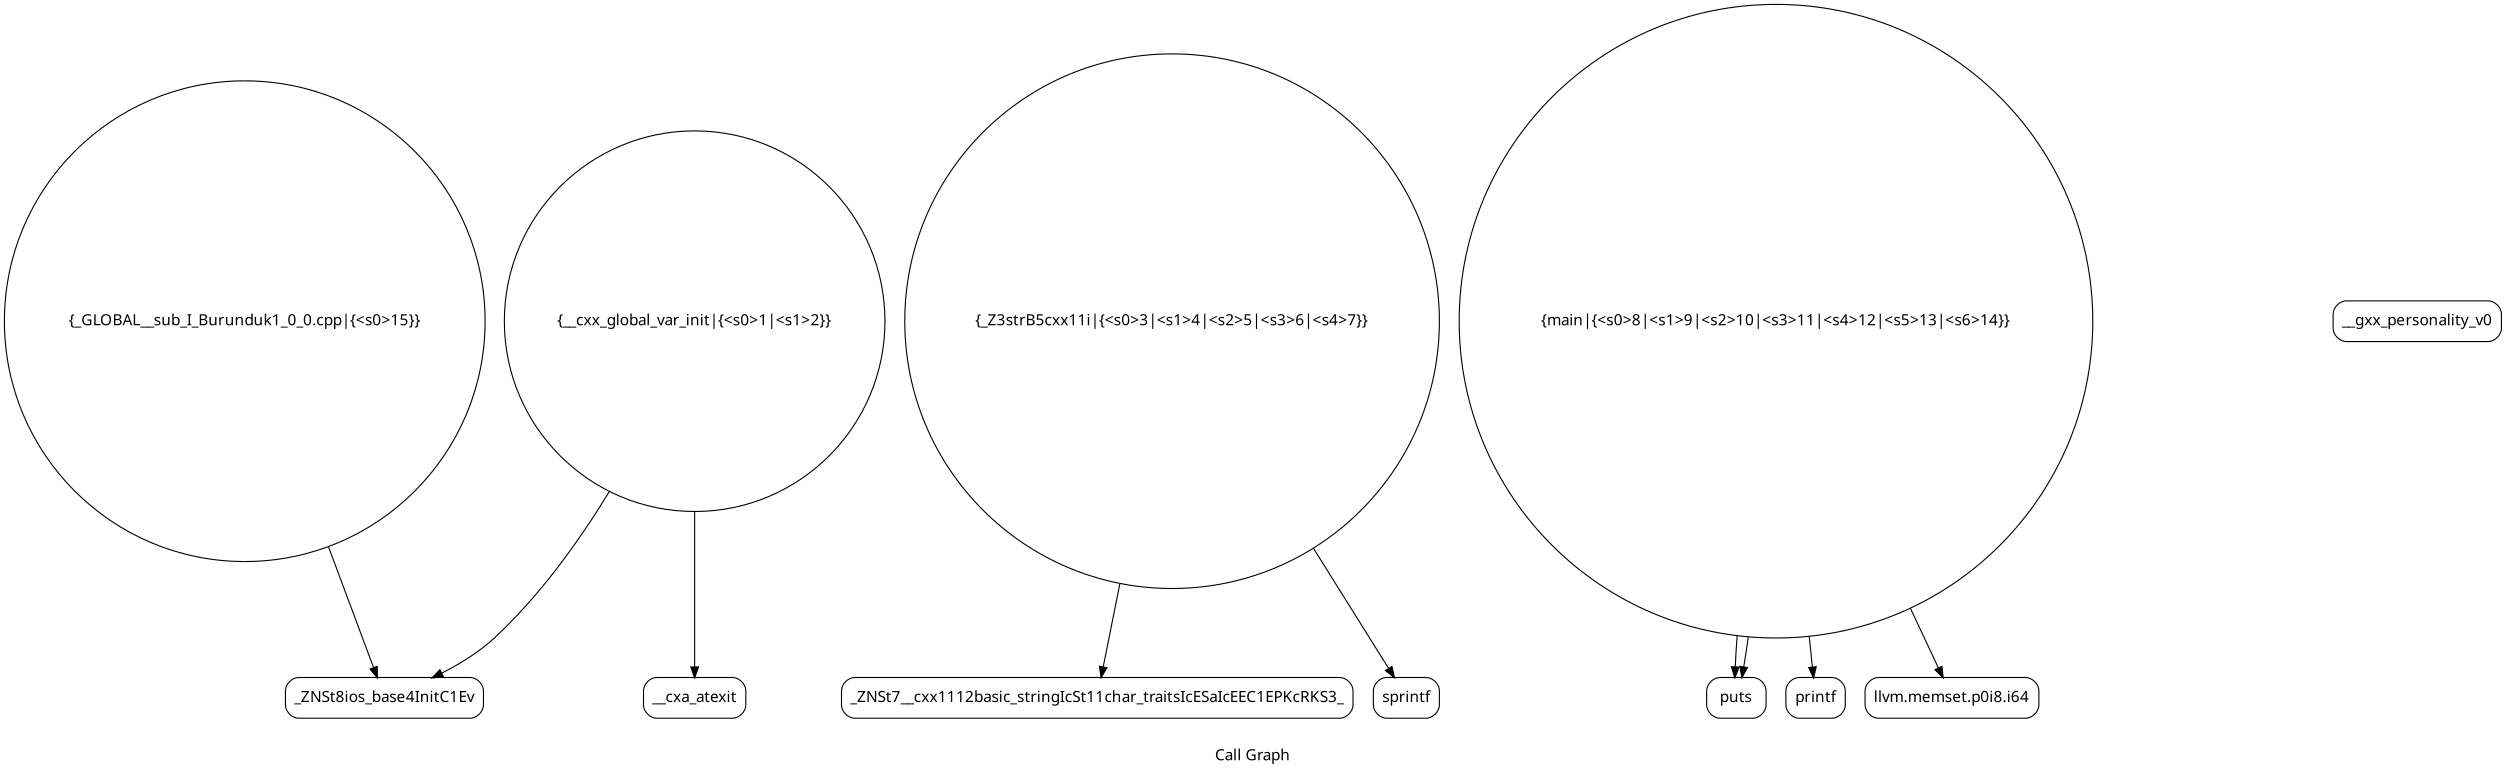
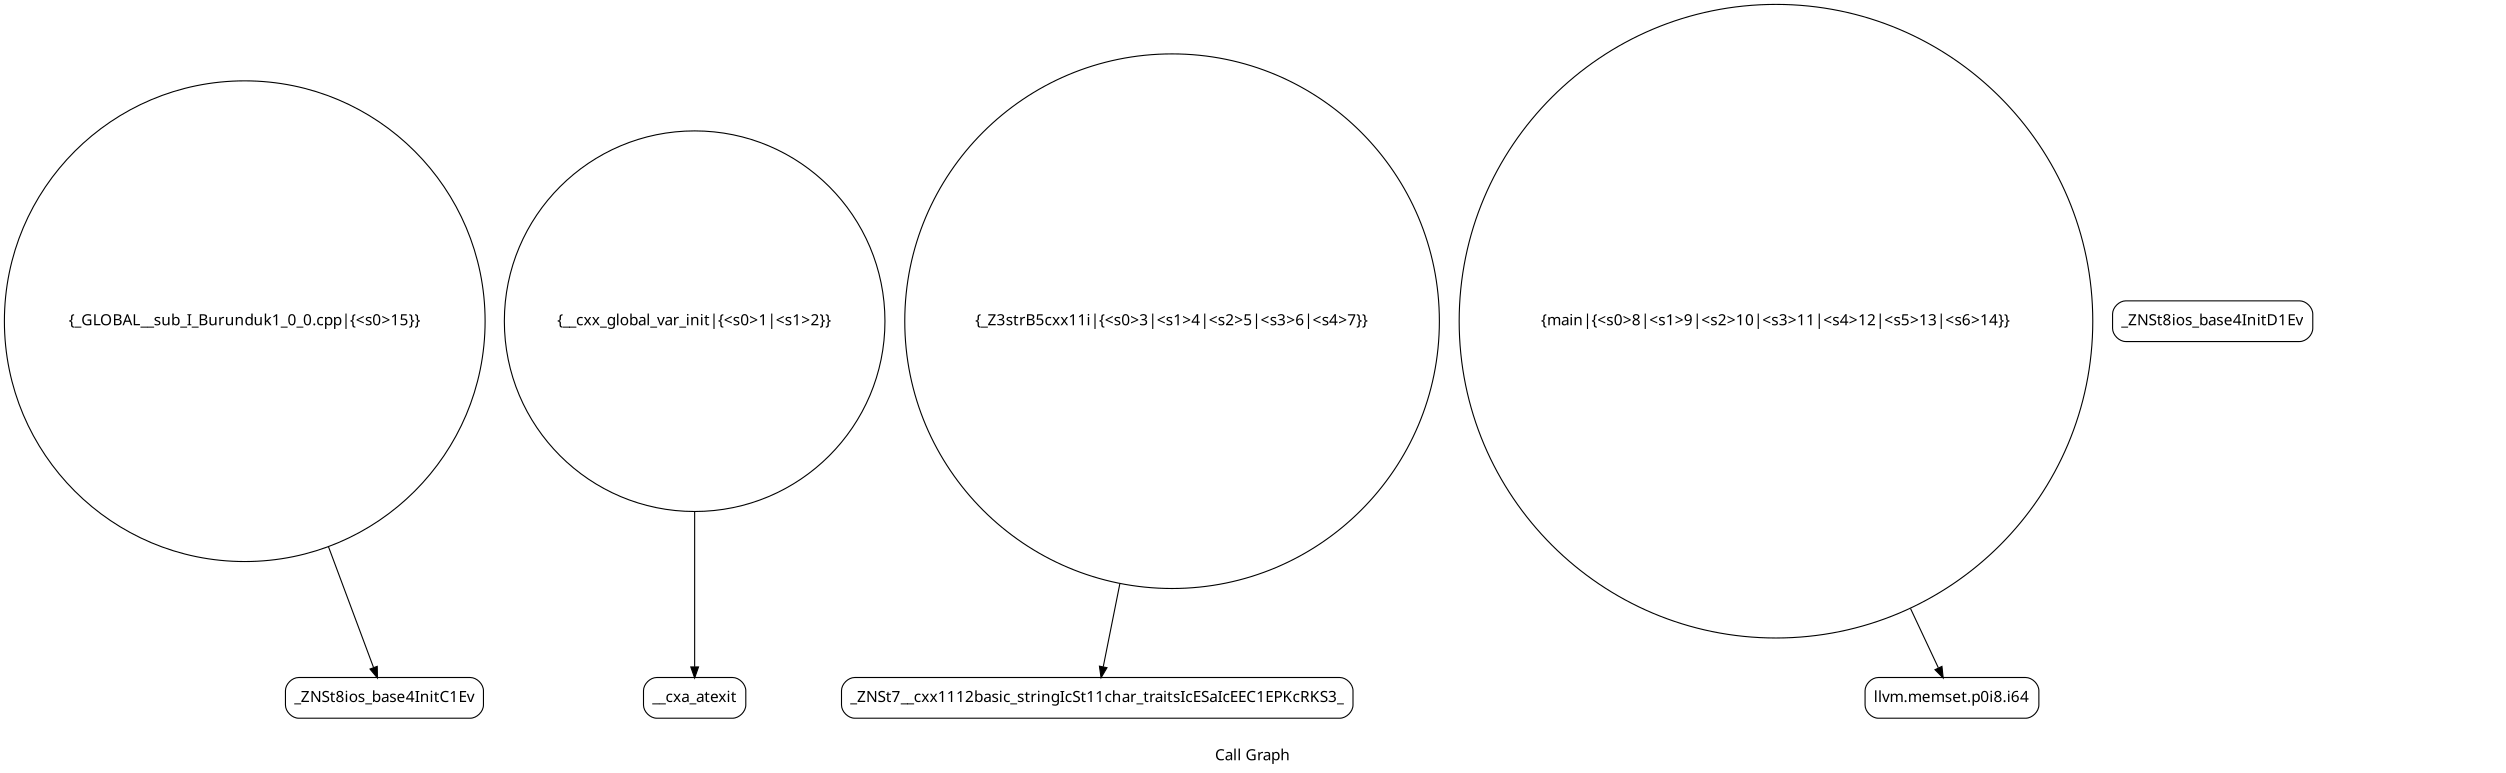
node "_ZNSt8ios_base4InitD1Ev": added
node "__gxx_personality_v0": removed
edge "{__cxx_global_var_init|{<s0>1|<s1>2}}" -> "_ZNSt8ios_base4InitC1Ev": removed
node "sprintf": removed
node "puts": removed
node "printf": removed
